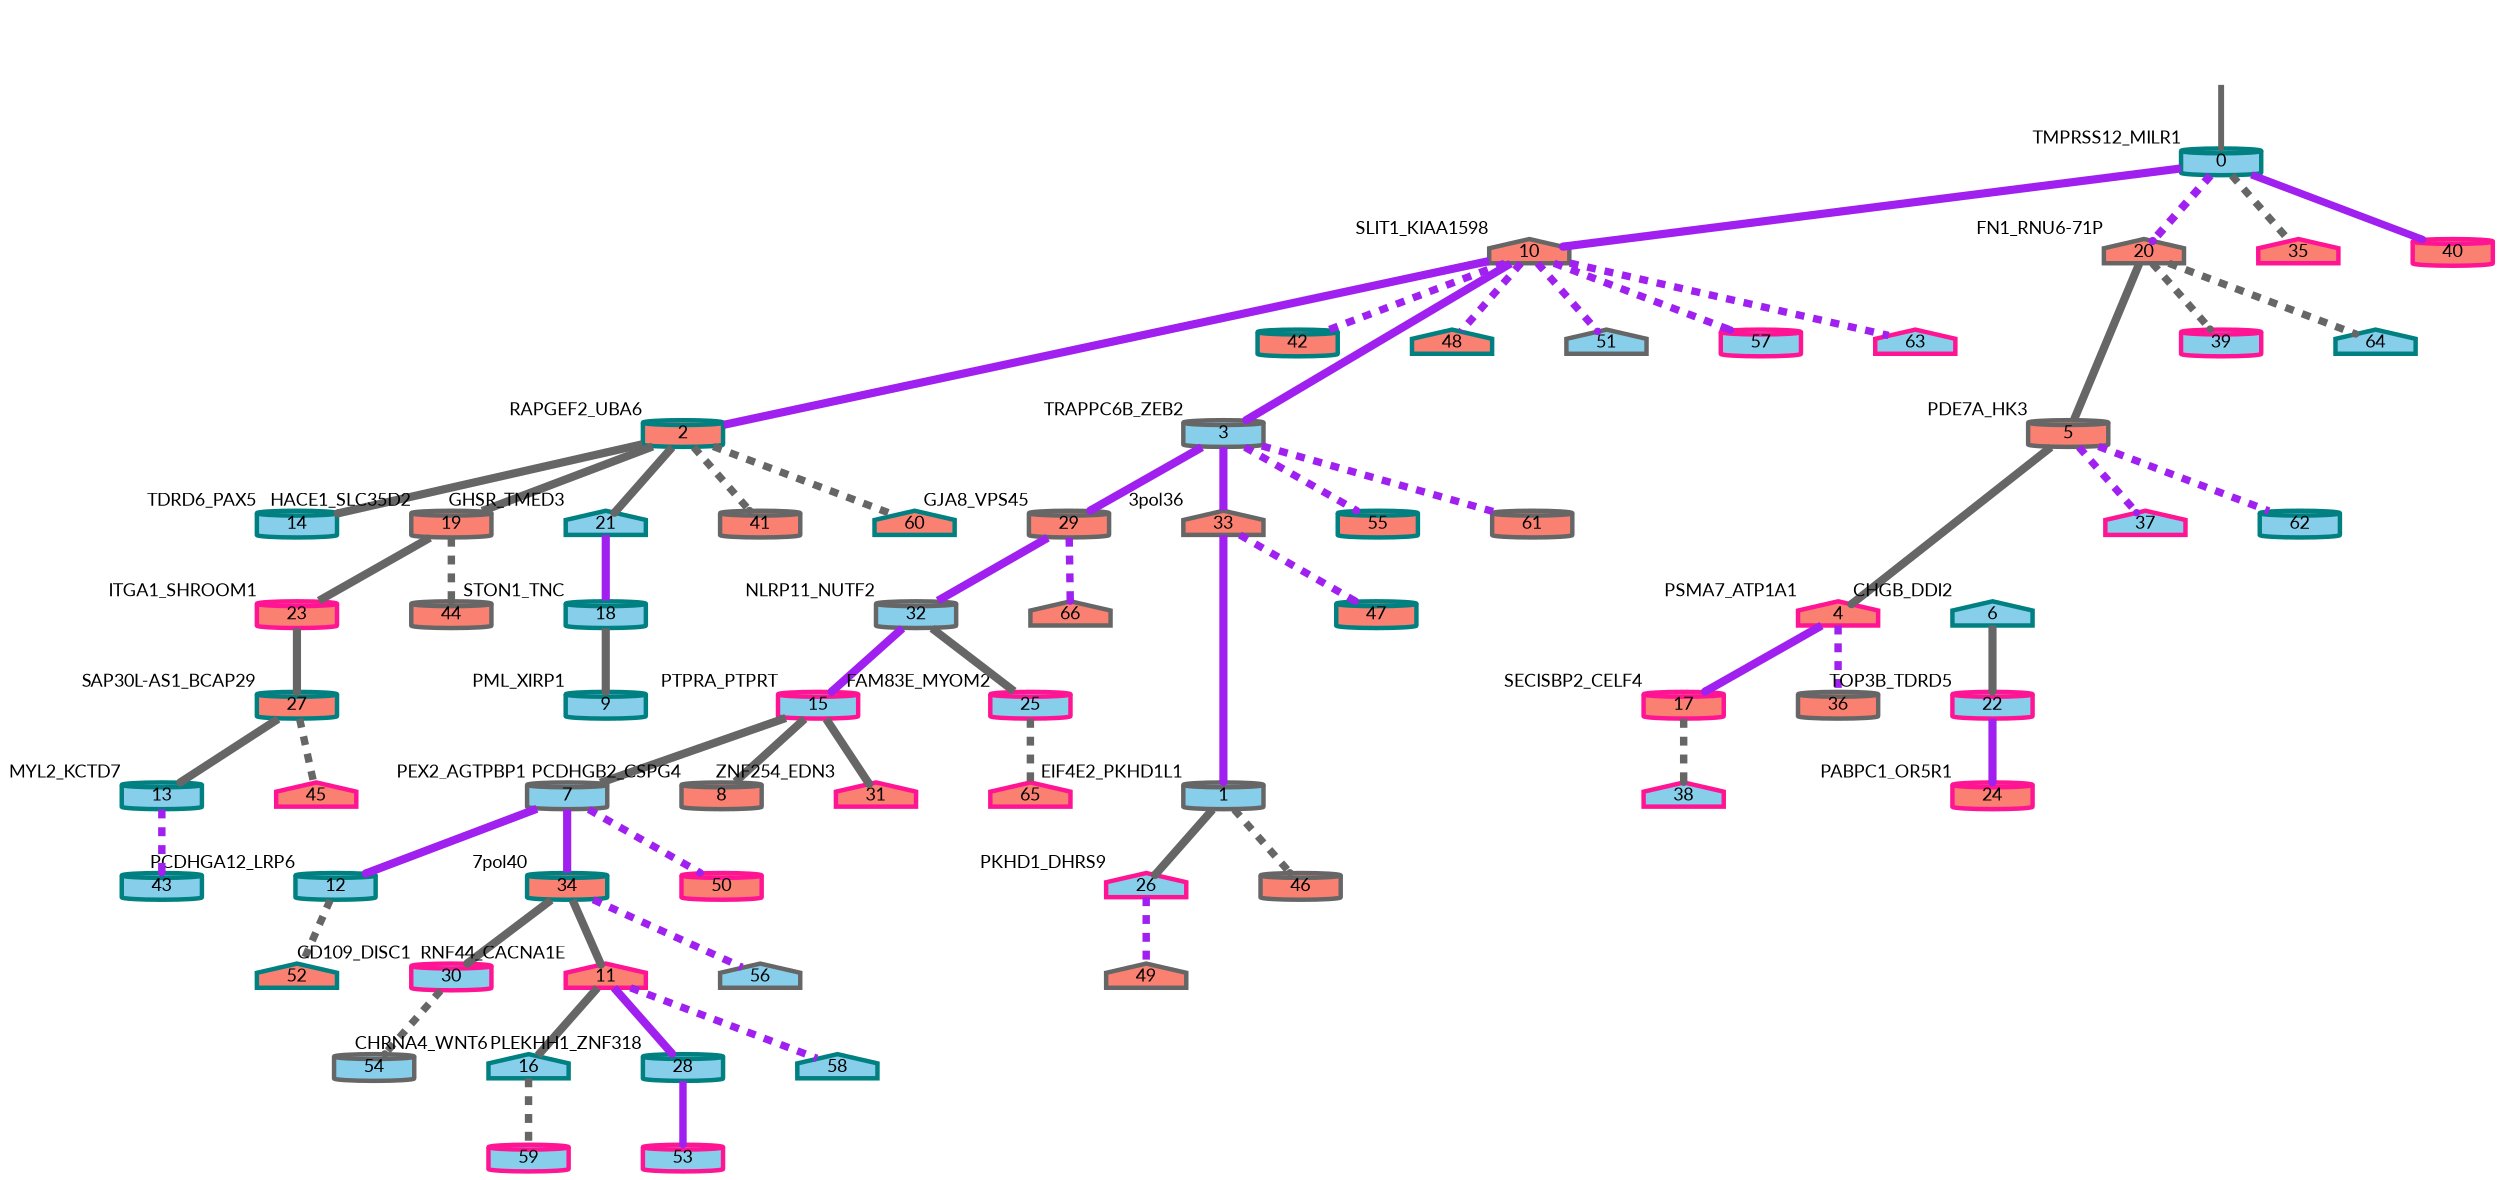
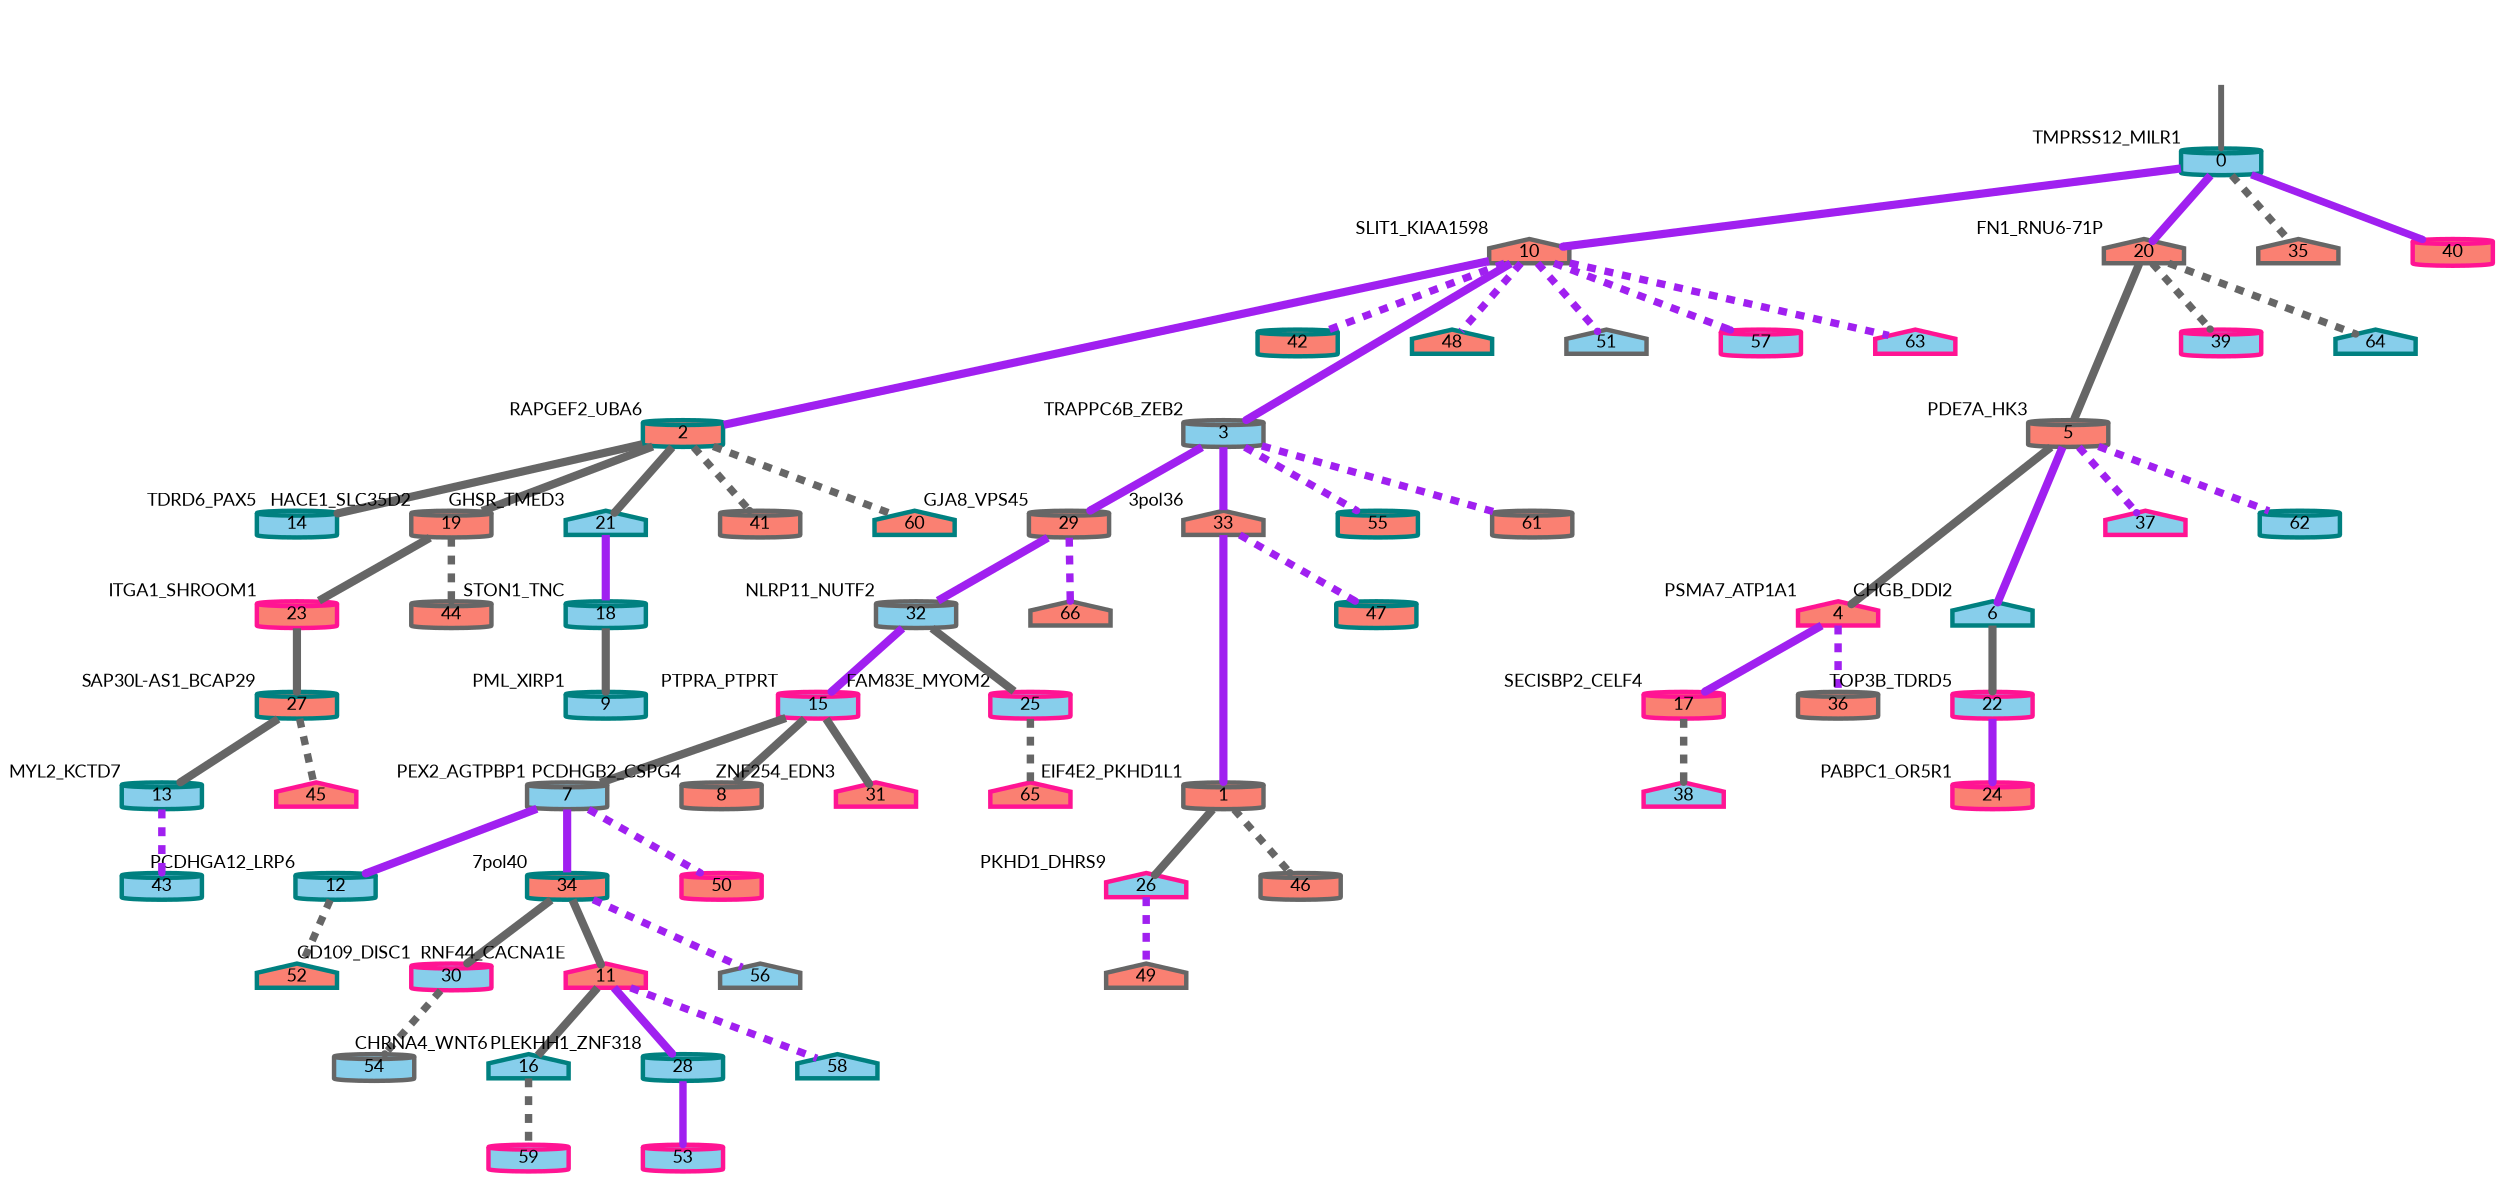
edge "0 TMPRSS12_MILR1" -> "20 FN1_RNU6-71P": style dashed -> solid
node "35": color deeppink -> gray40
edge "5 PDE7A_HK3" -> "6 CHGB_DDI2": added
node "1 EIF4E2_PKHD1L1": fillcolor skyblue -> salmon
